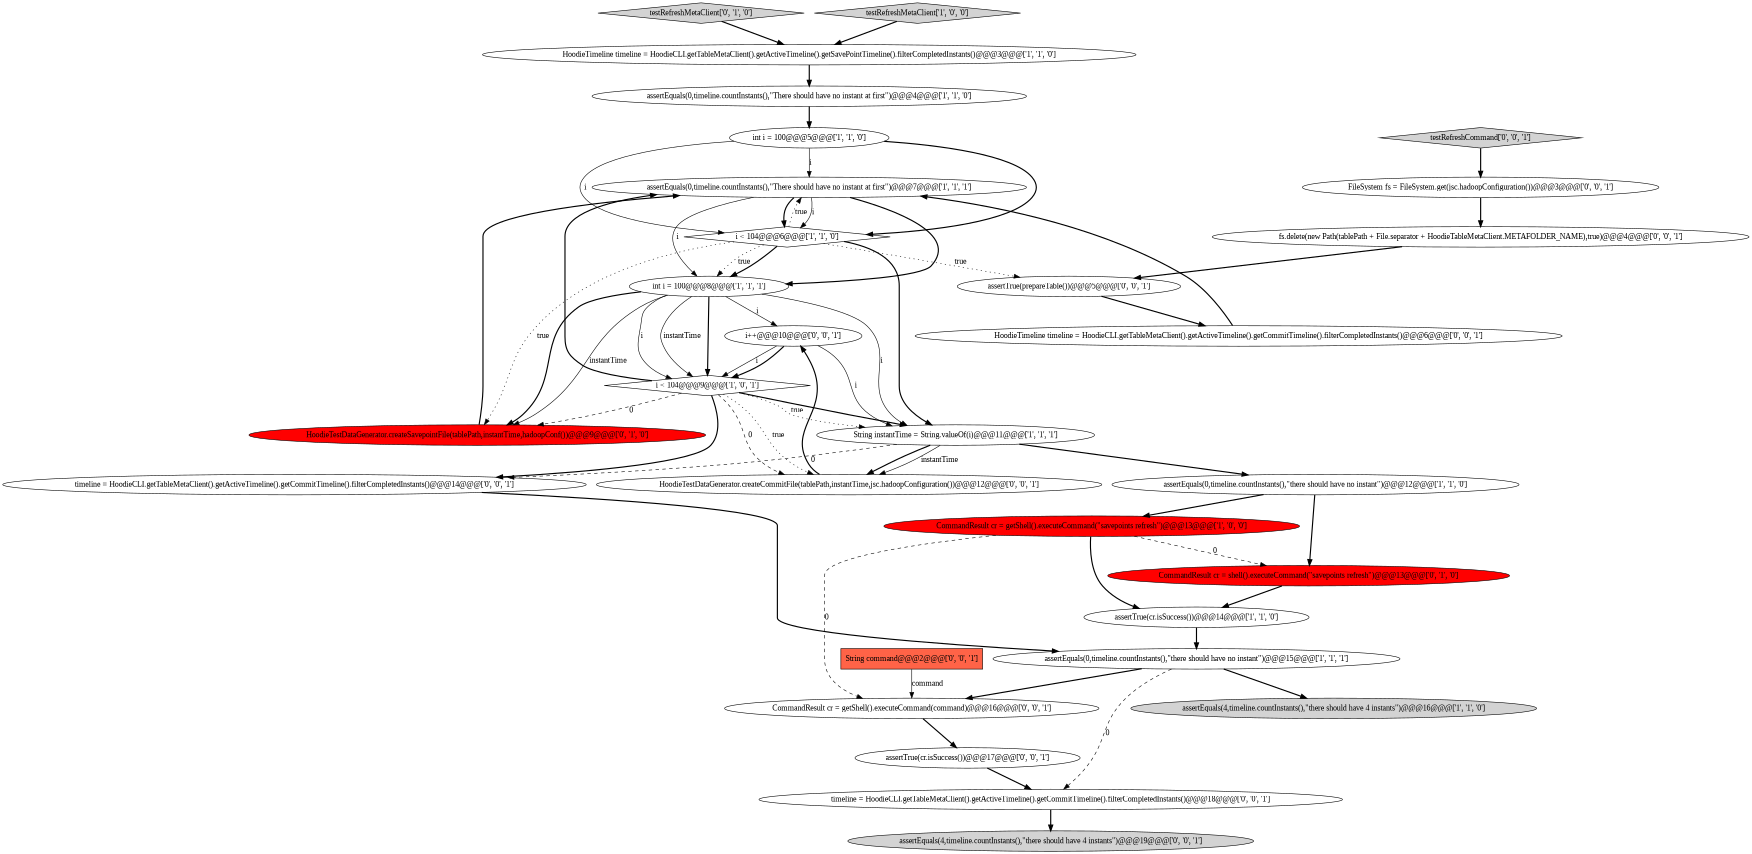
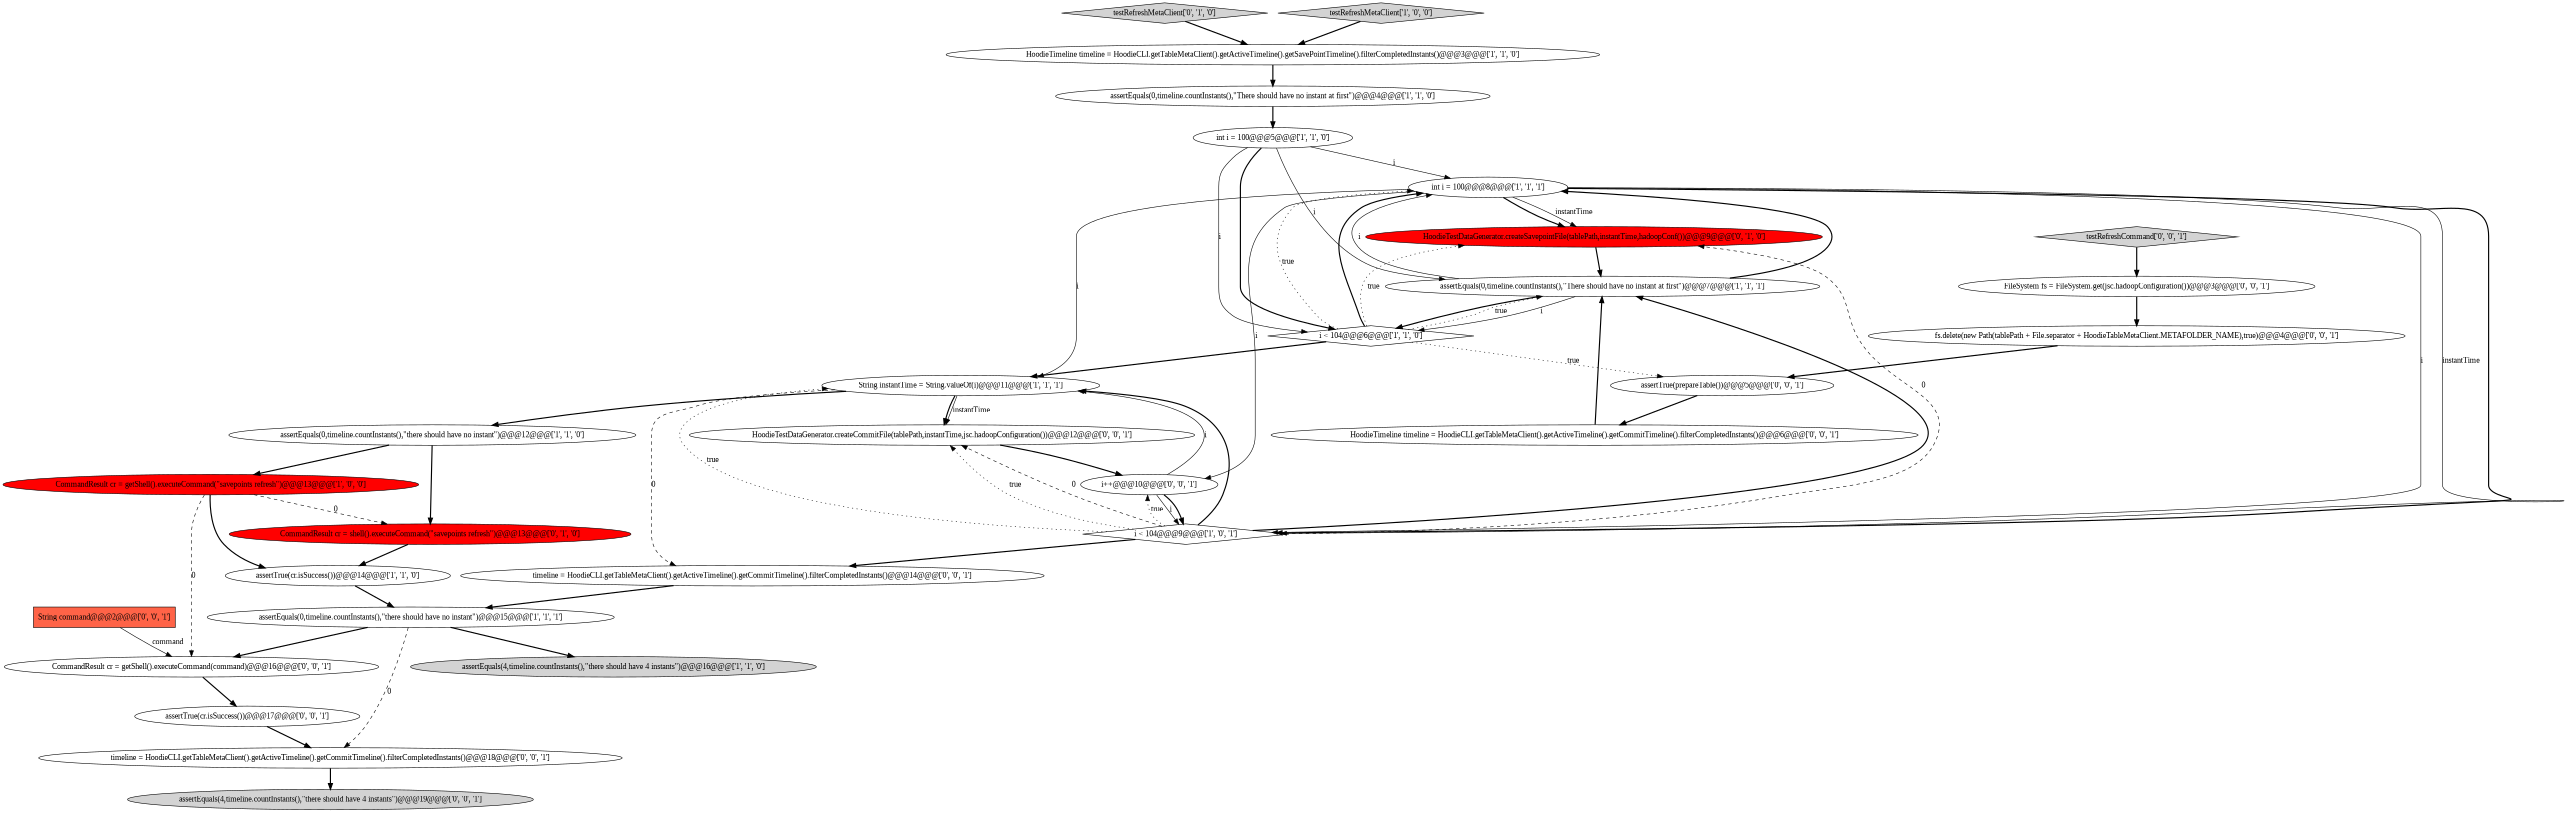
edge "int i = 100@@@5@@@['1', '1', '0']" -> "int i = 100@@@8@@@['1', '1', '1']": added, label "i"
edge "i < 104@@@9@@@['1', '0', '1']" -> "i++@@@10@@@['0', '0', '1']": added, label "true"
